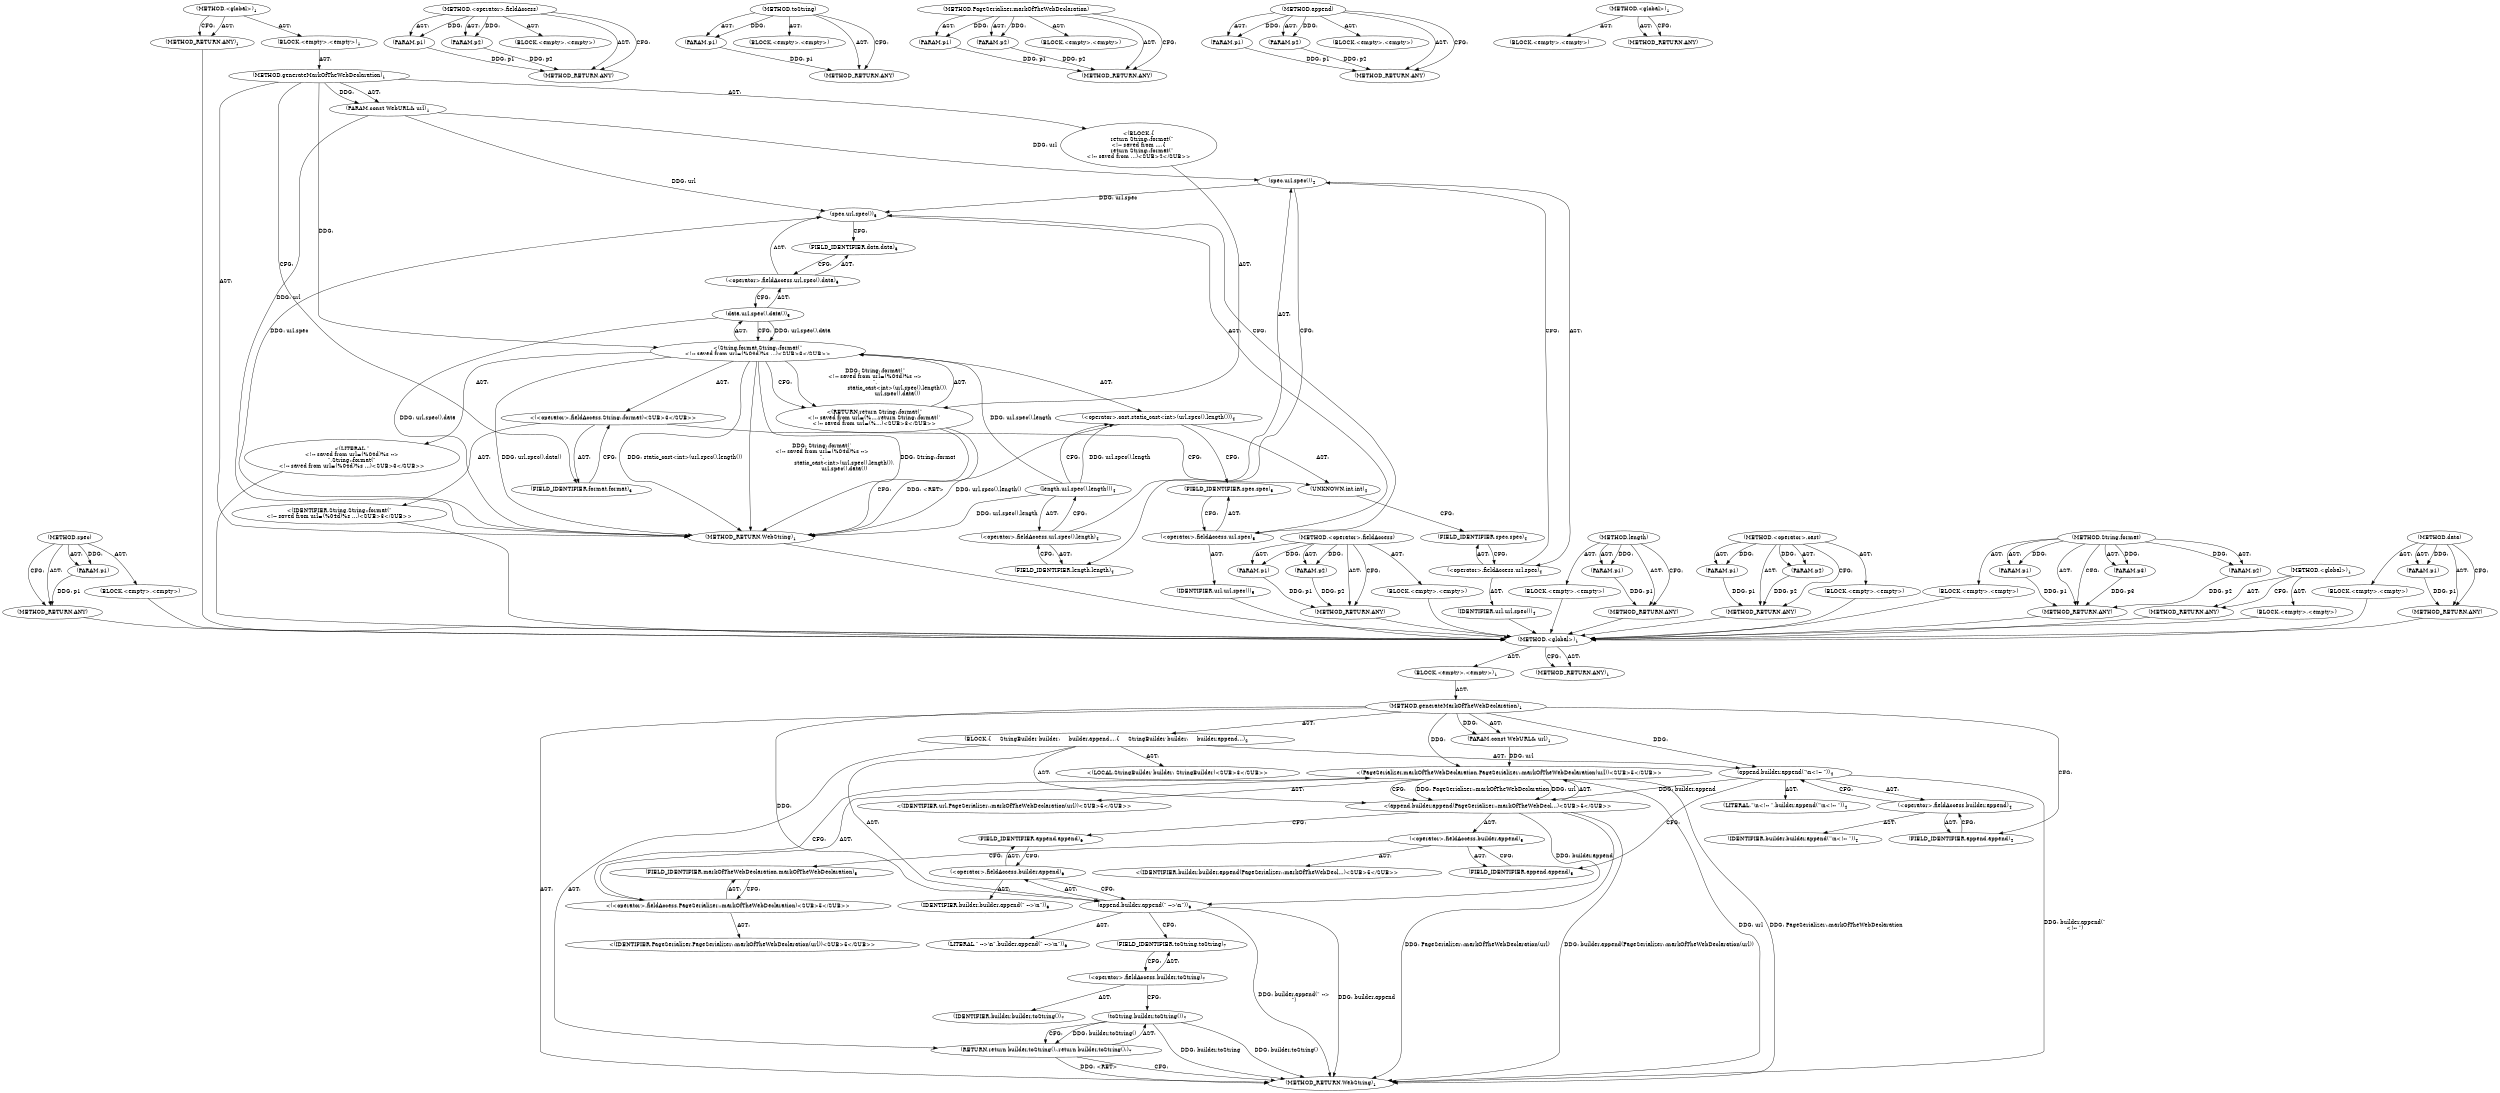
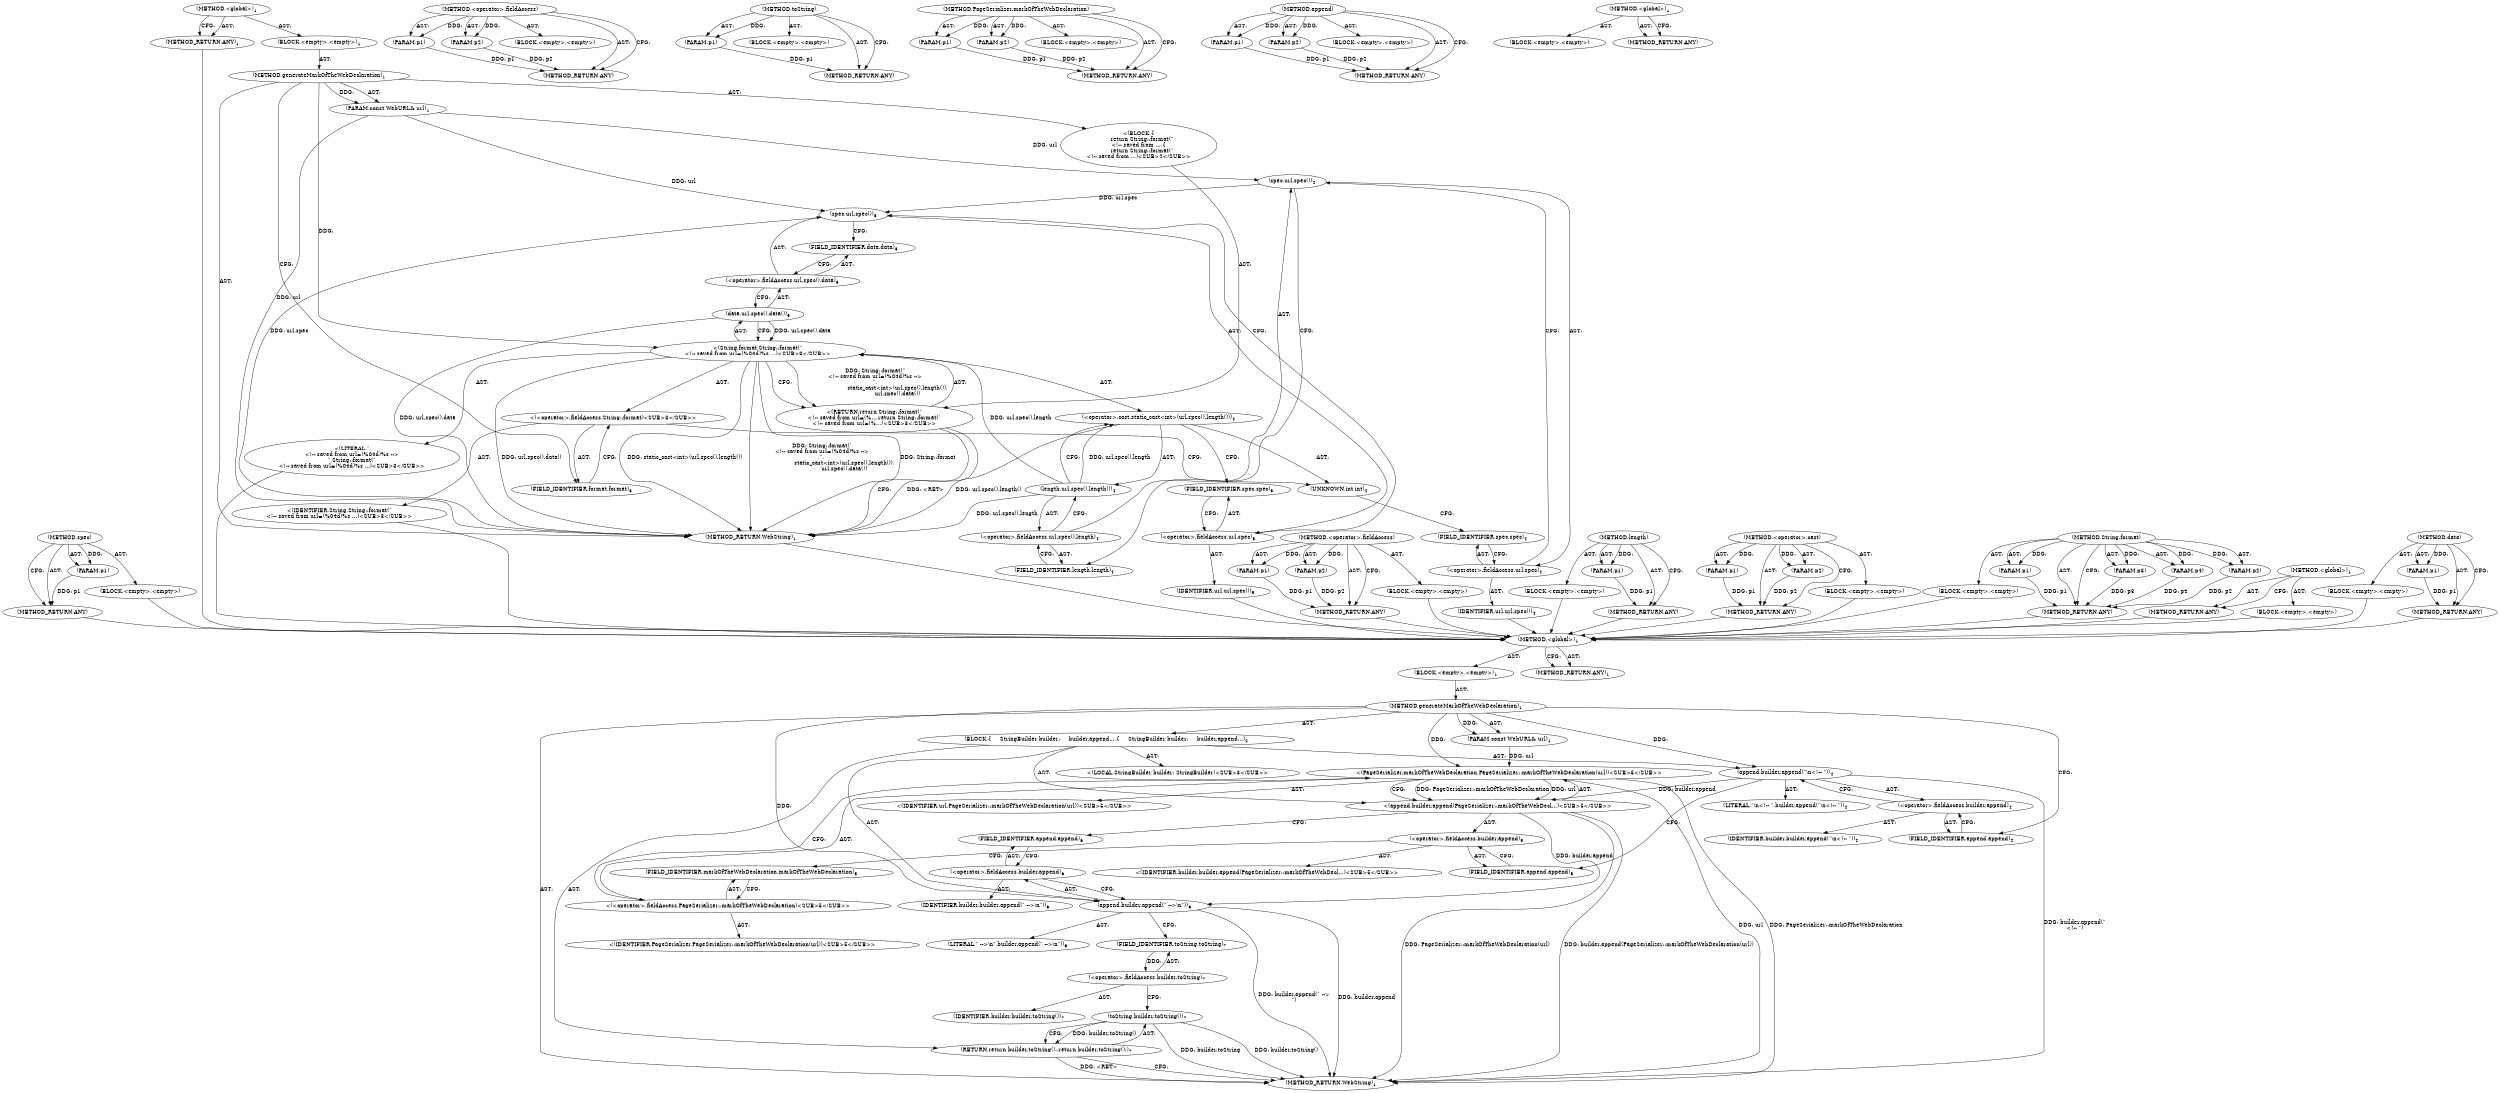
edge "(<operator>.cast,static_cast<int>(url.spec().length()))" -> "(length,url.spec().length())": added, label "AST:"
node "(PARAM,p4)": added
edge "(FIELD_IDENTIFIER,toString,toString)" -> "(<operator>.fieldAccess,builder.toString)": label "CFG: " -> "DDG: "
